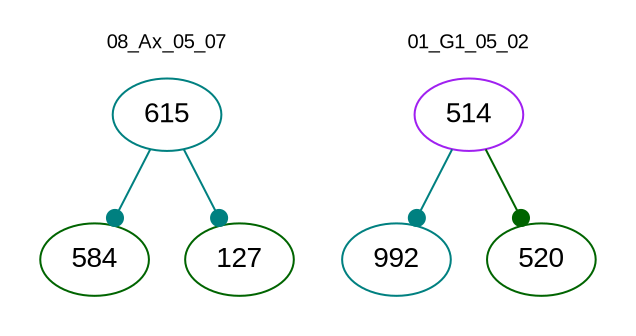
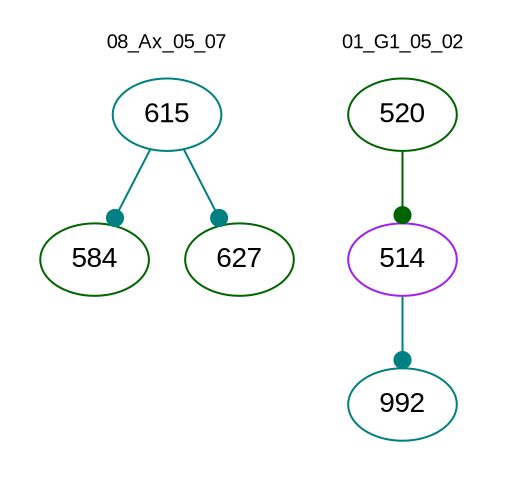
edge "514" -> "520": reversed
node "127": label "127" -> "627"
